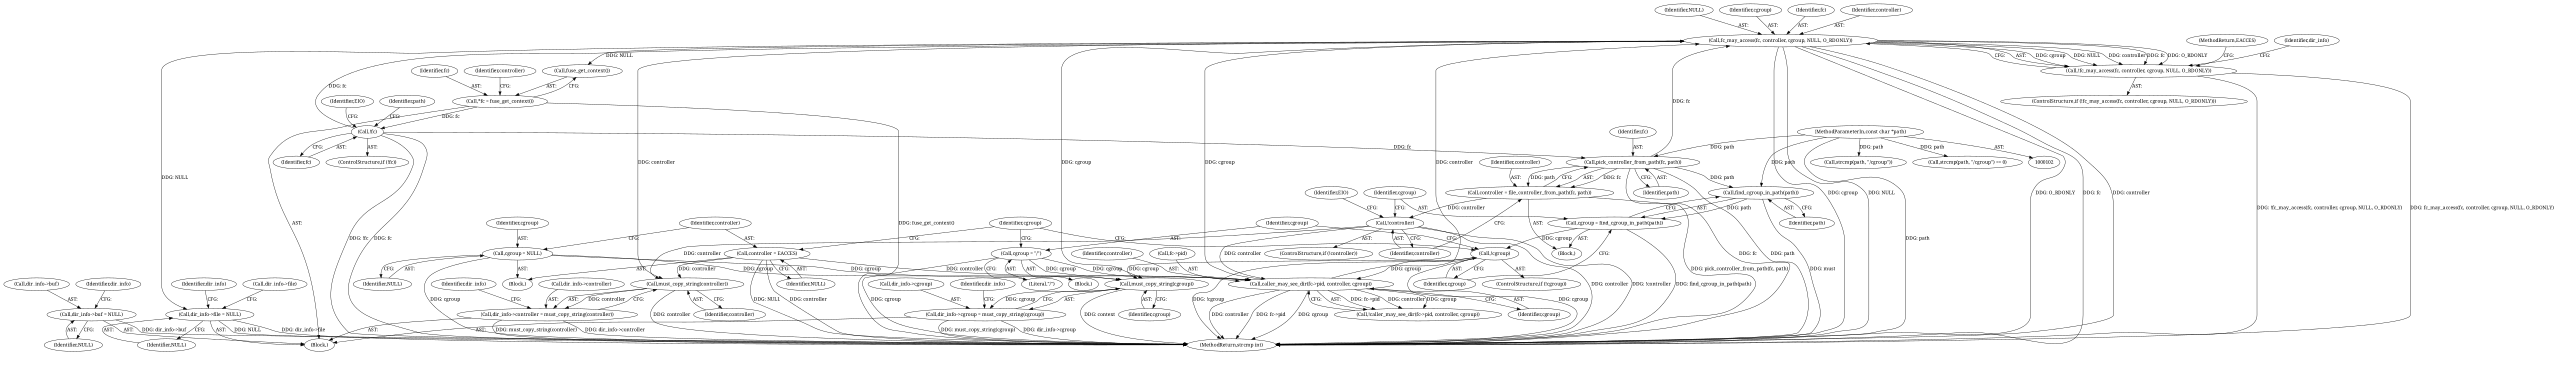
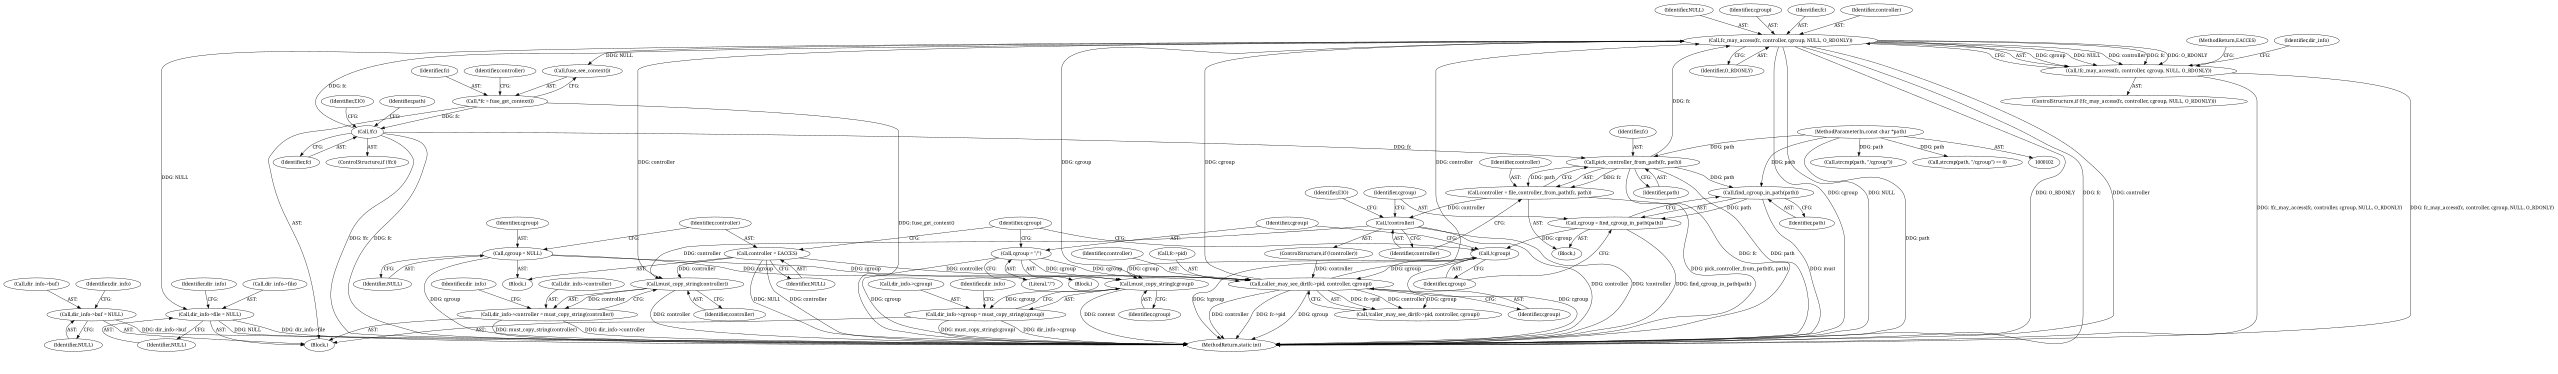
node "(Call,fuse_get_context())": label "(Call,fuse_get_context())" -> "(Call,fuse_see_context())"
node "(Identifier,O_RDONLY)": added
edge "(Call,!controller)" -> "(Call,caller_may_see_dir(fc->pid, controller, cgroup))": now "(ControlStructure,if (!controller))" -> "(Call,caller_may_see_dir(fc->pid, controller, cgroup))"
node "(ControlStructure,if (!cgroup))": removed
edge "(Call,dir_info->file)" -> "(Call,dir_info->file = NULL)": label "CFG: " -> "AST: "
node "(MethodReturn,strcmp int)": label "(MethodReturn,strcmp int)" -> "(MethodReturn,static int)"
